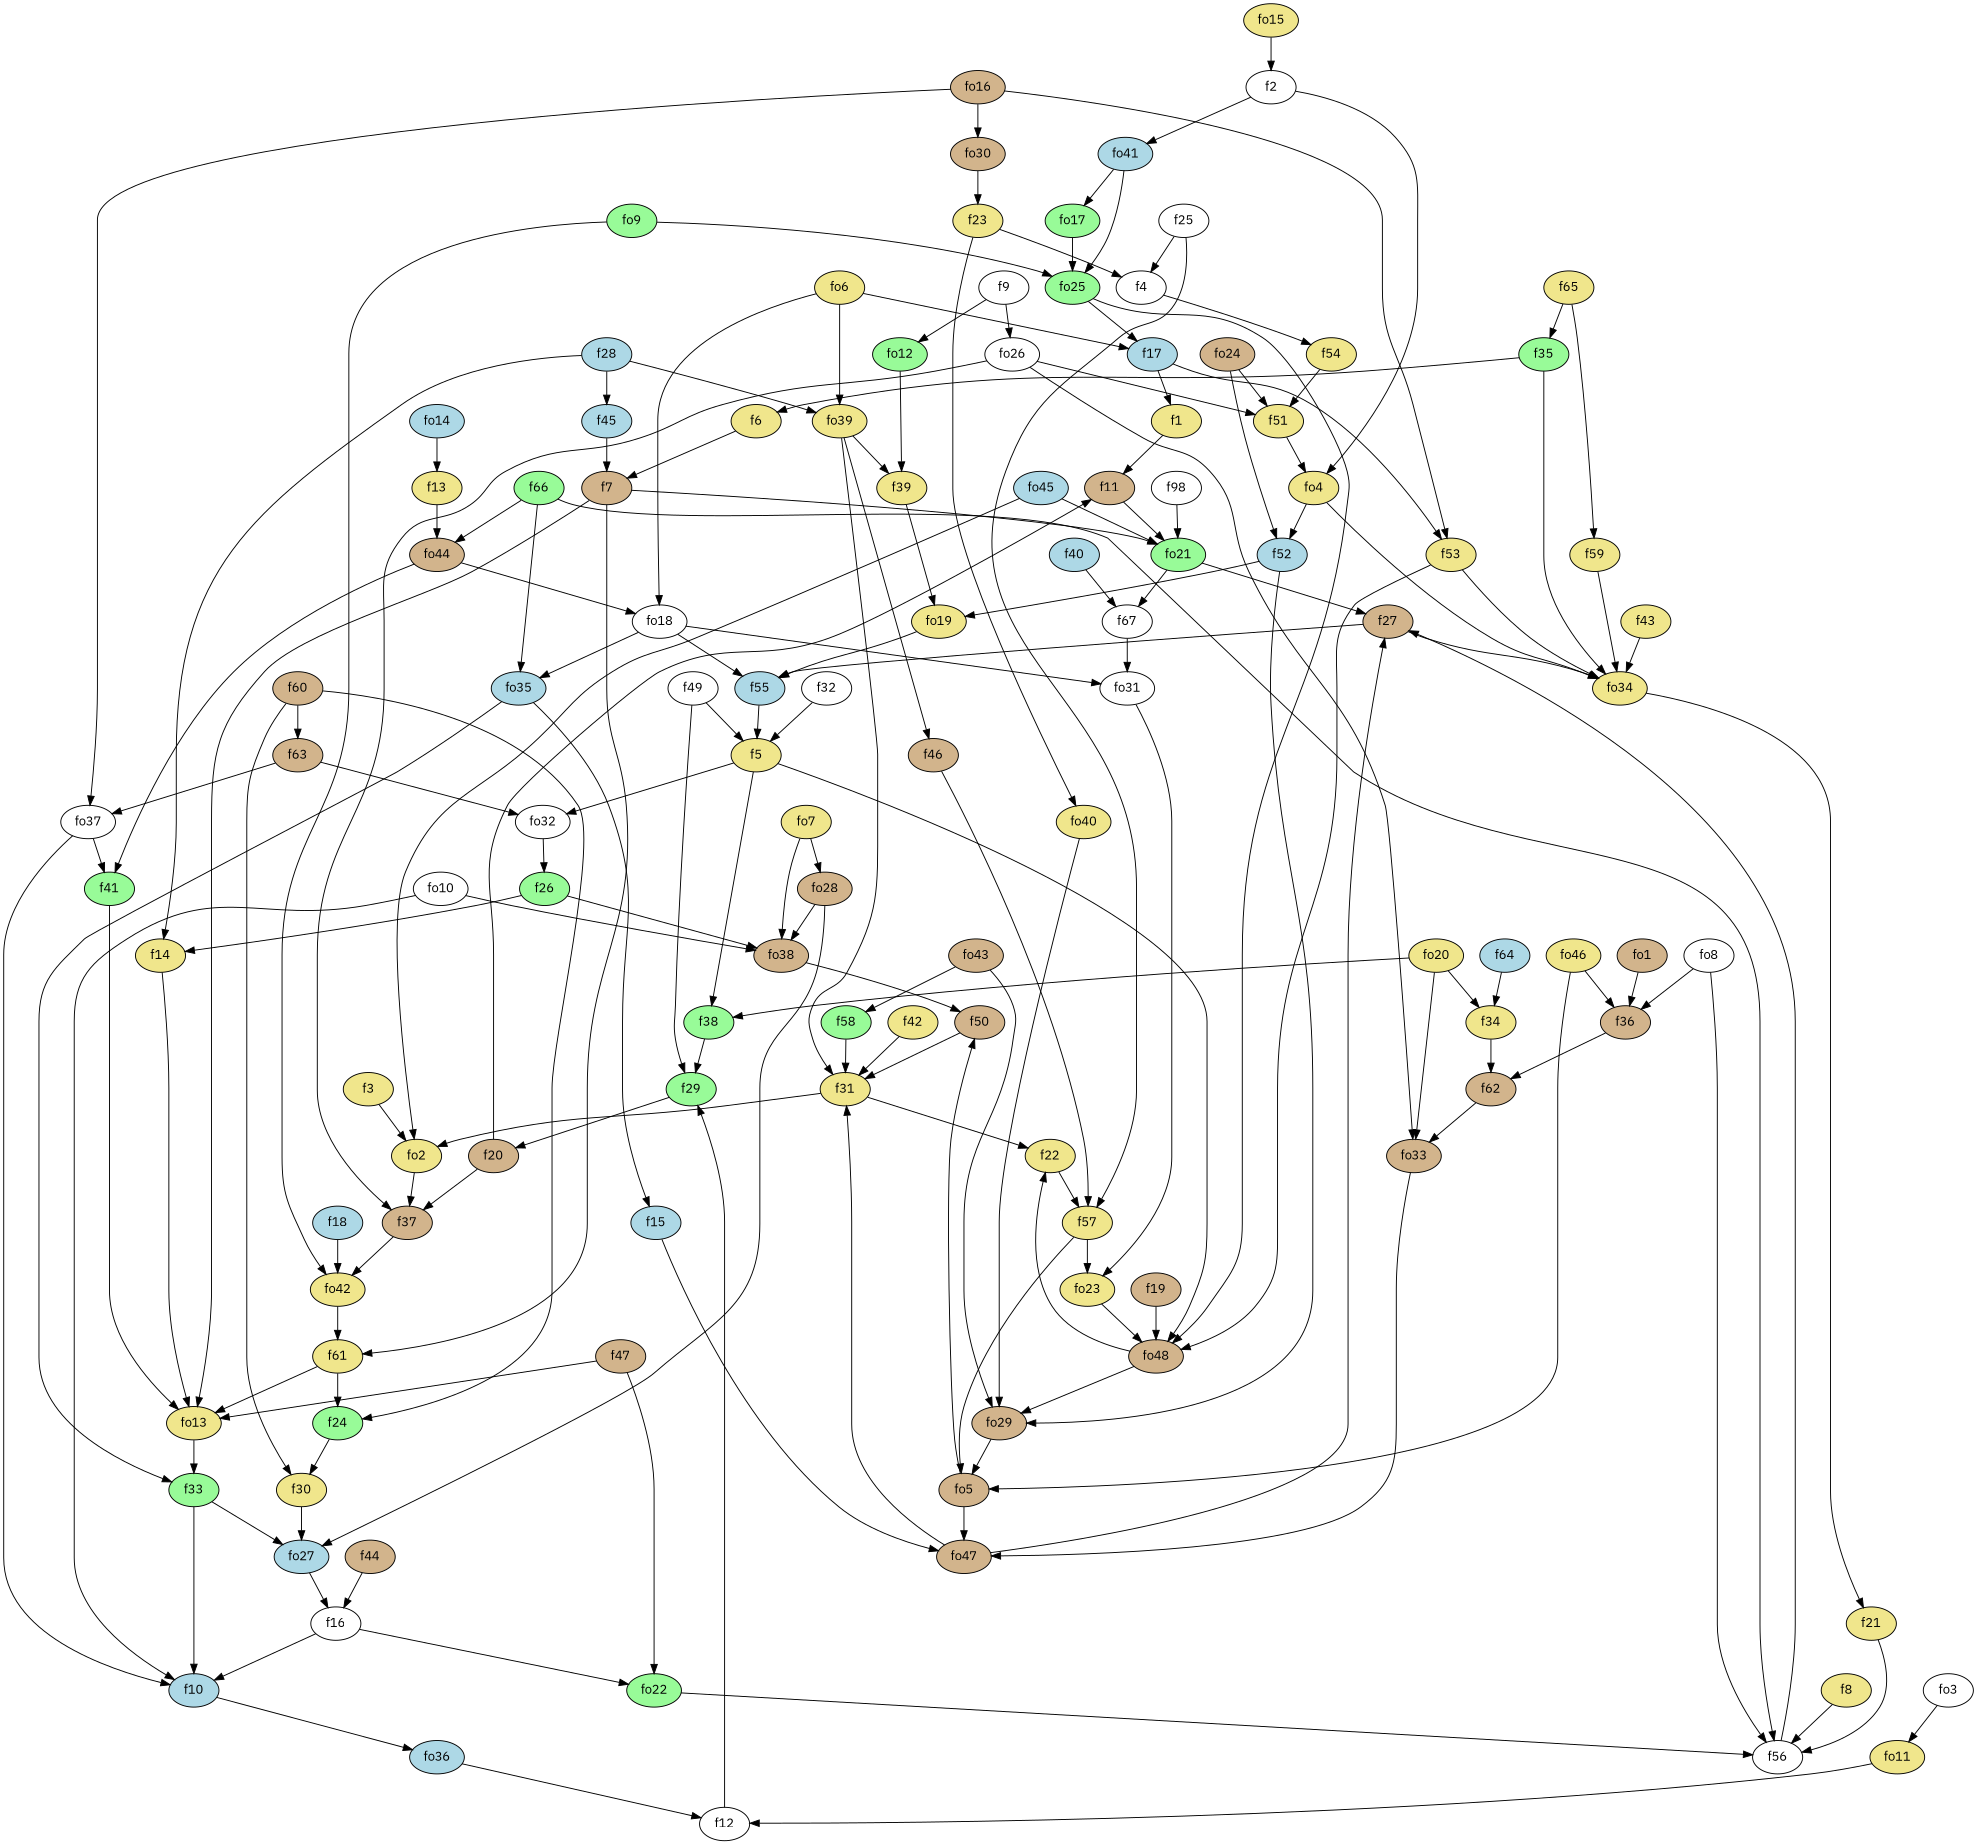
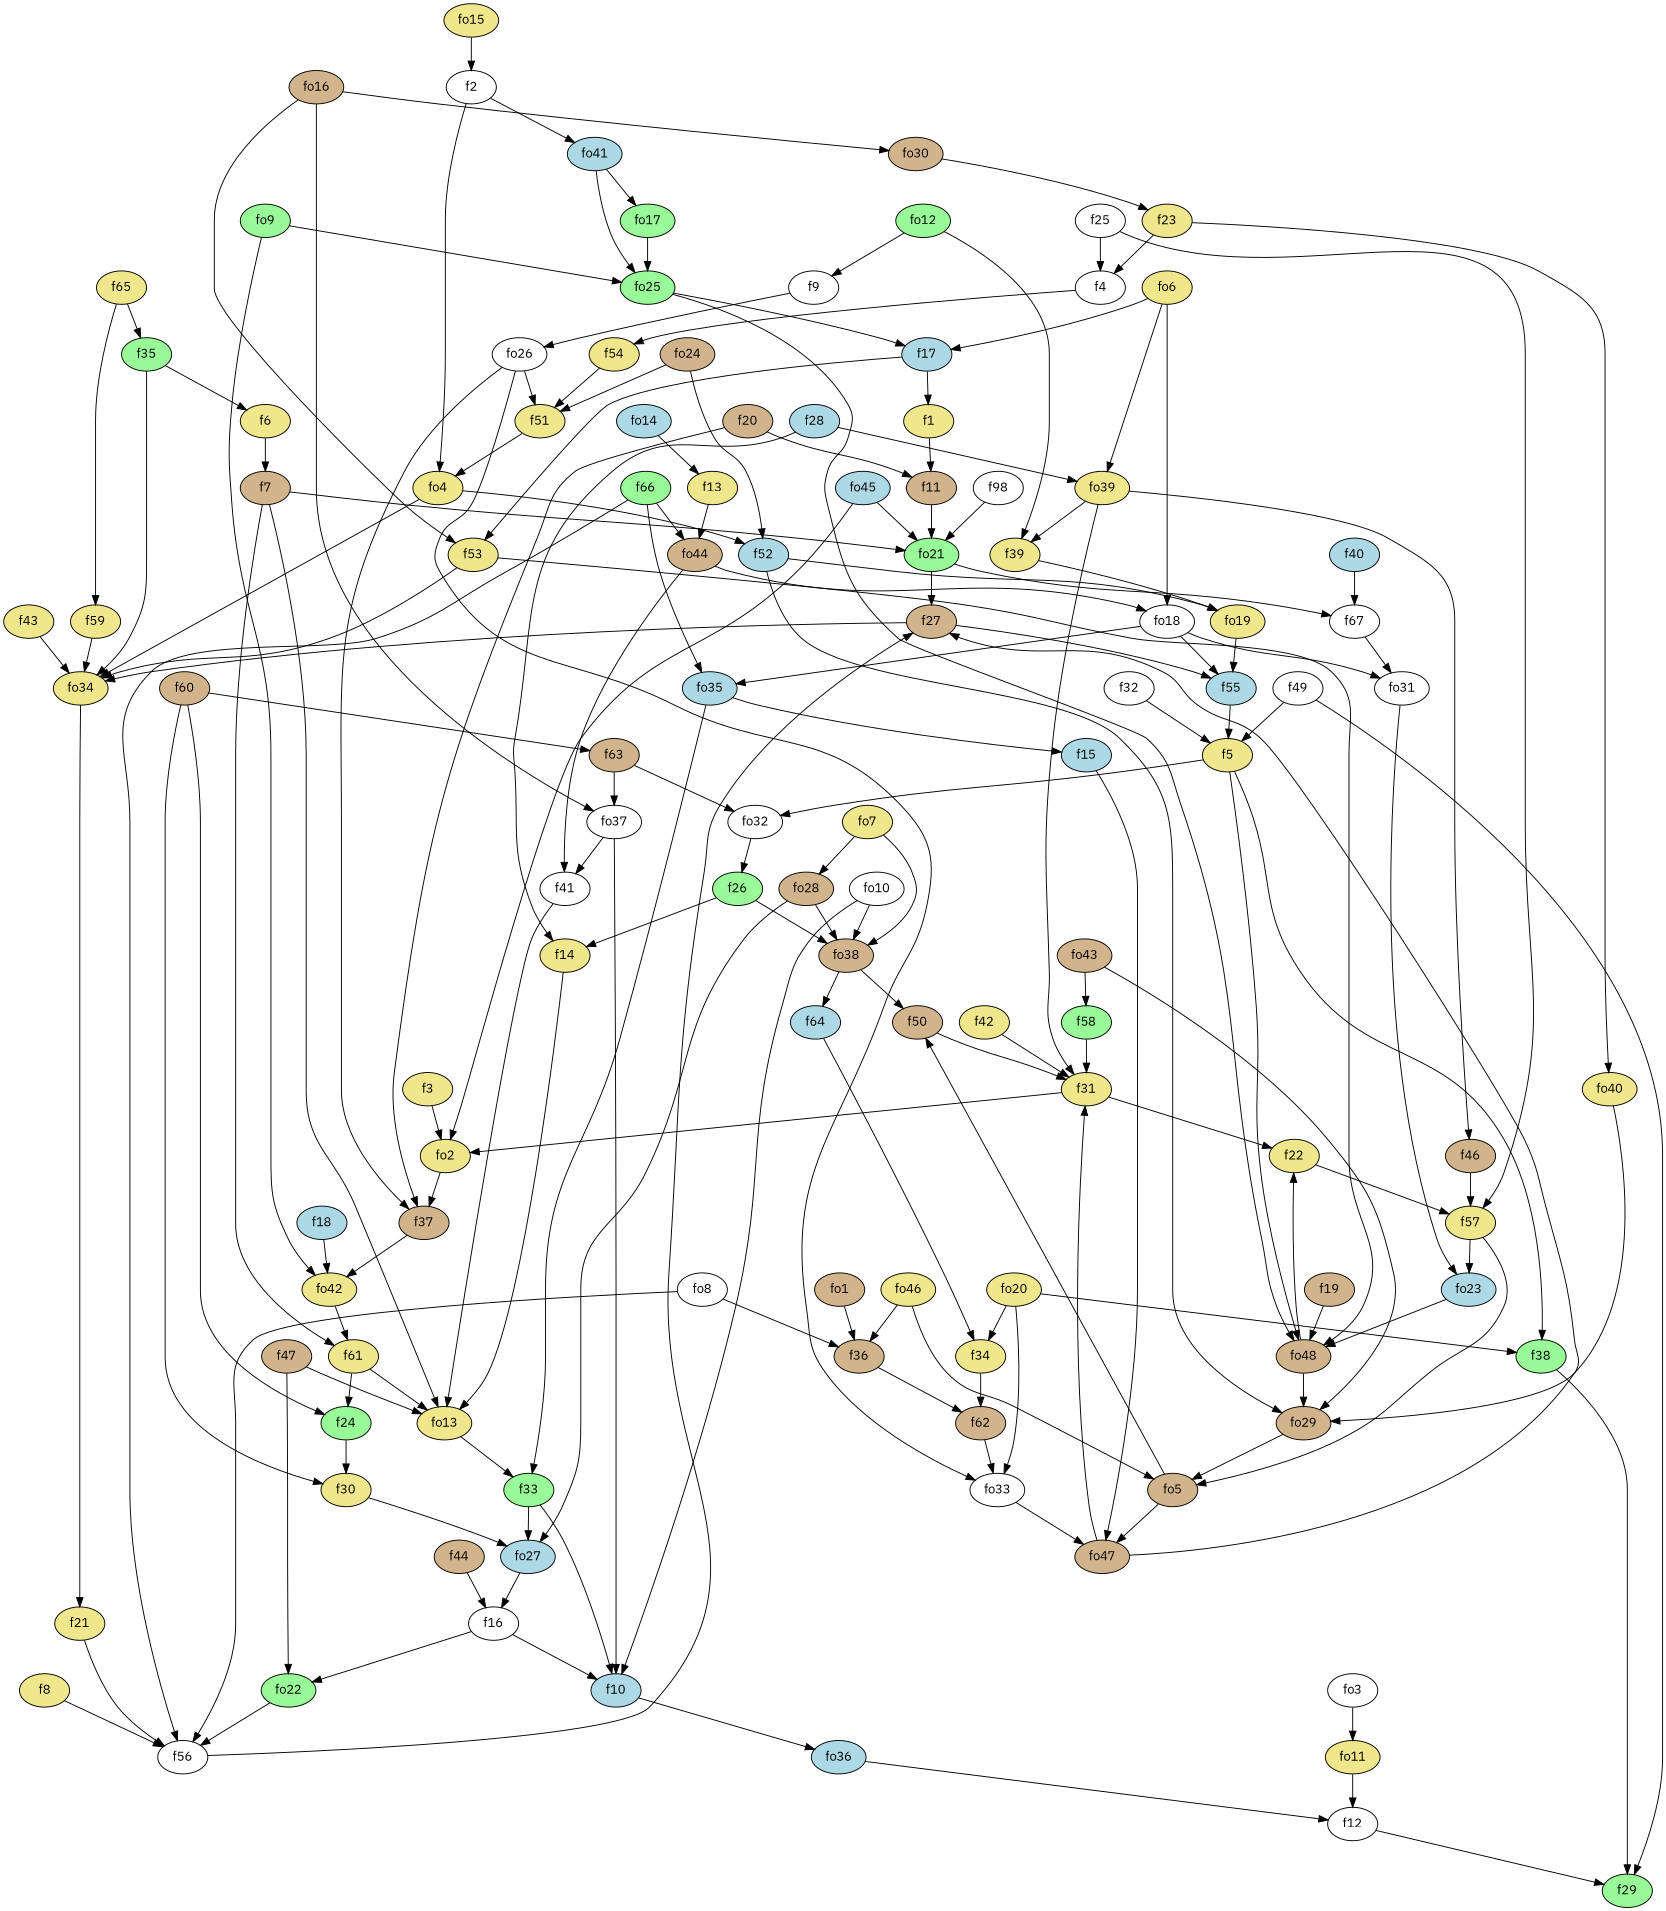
edge "f9" -> "fo12": reversed
node "f45": removed
node "f41": fillcolor palegreen -> white
edge "fo38" -> "f64": added
edge "f29" -> "f20": removed
node "fo33": fillcolor tan -> white
node "fo23": fillcolor khaki -> lightblue
